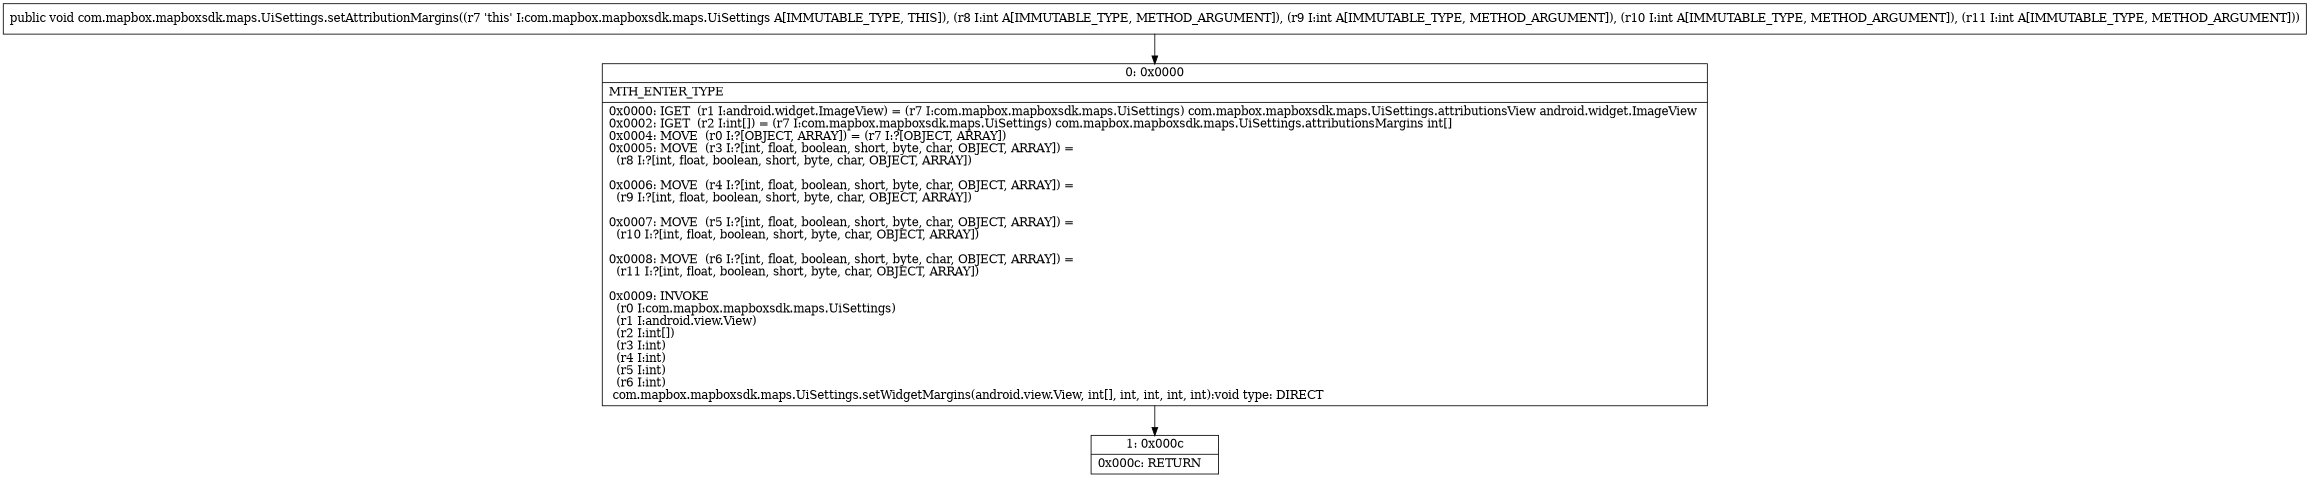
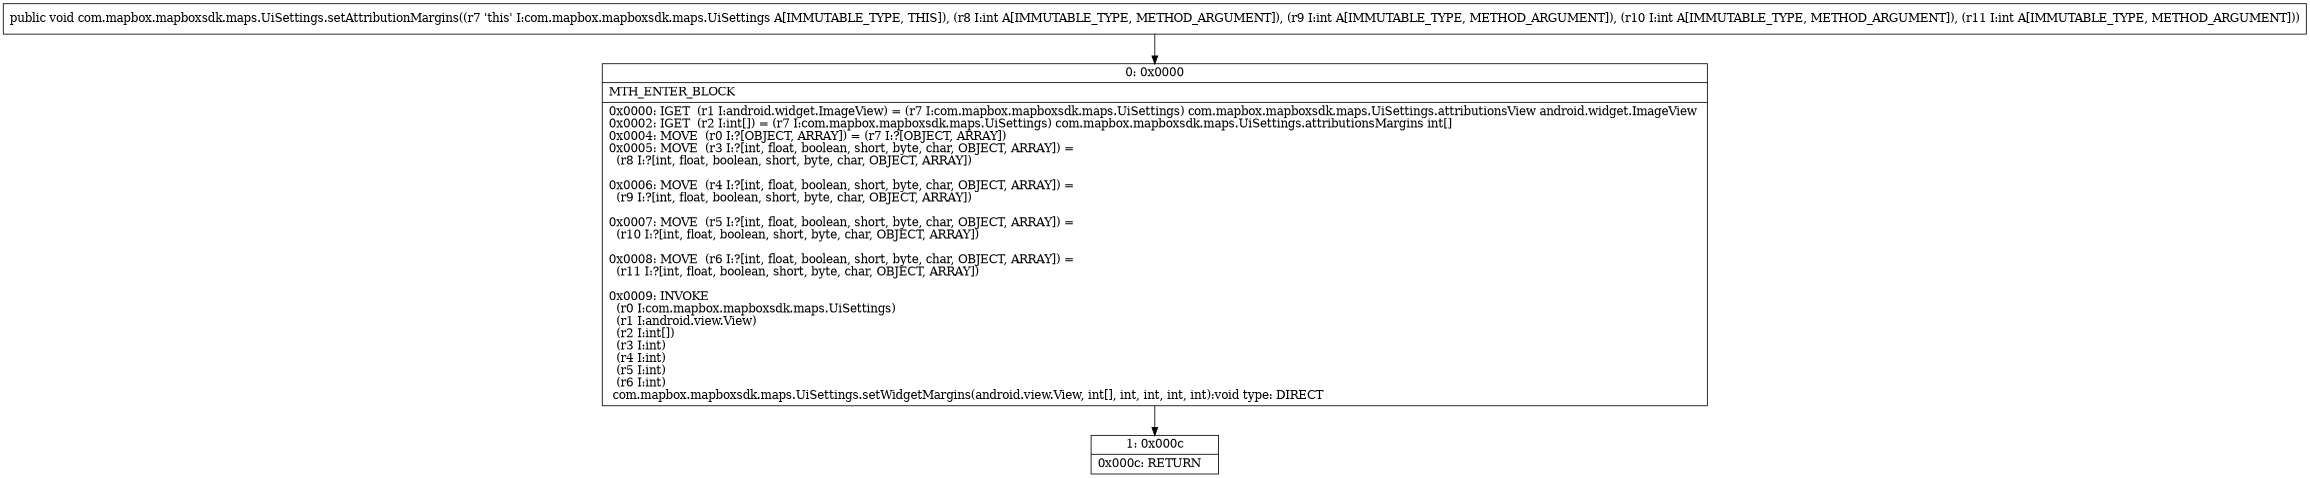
node "0: 0x0000": text "MTH_ENTER_TYPE" -> "MTH_ENTER_BLOCK"
